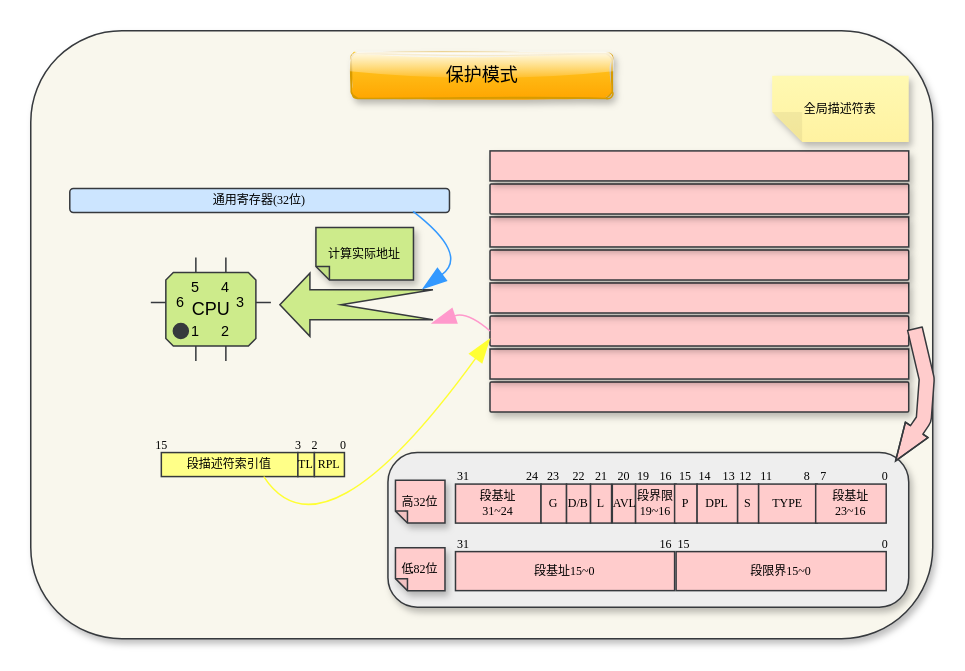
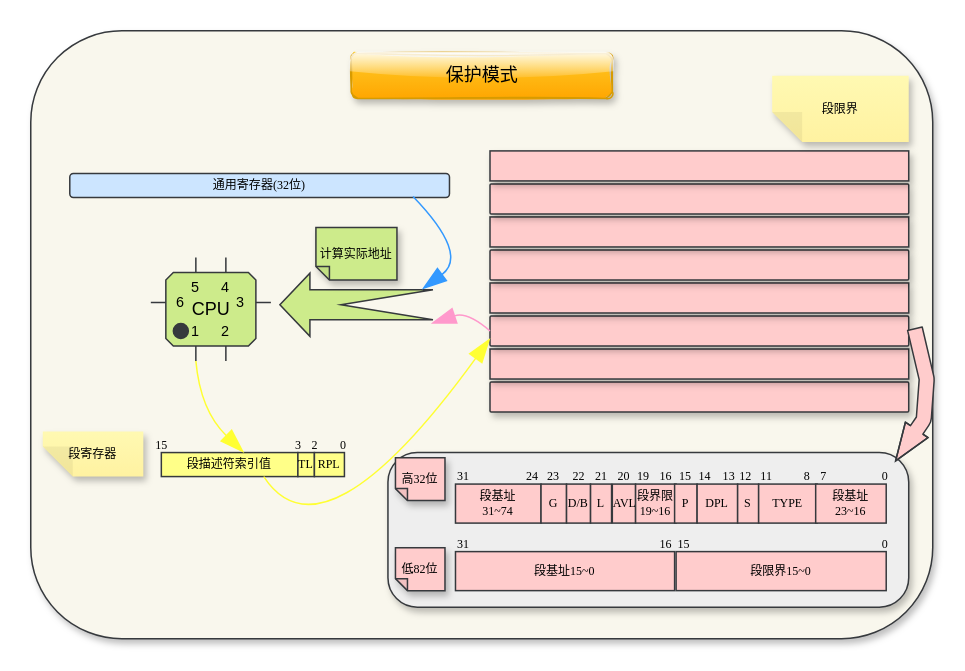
node "全局描述符表": label "全局描述符表" -> "段限界"
node "通用寄存器(32位)": moved (260, 200) -> (260, 185)
node "计算实际地址": size 98x53 -> 81x53
edge "CPU" -> "段描述符索引值": added
node "段寄存器": added
node "高32位": moved (420, 501) -> (420, 479)
node "段基址 31~24": label "段基址 31~24" -> "段基址 31~74"
